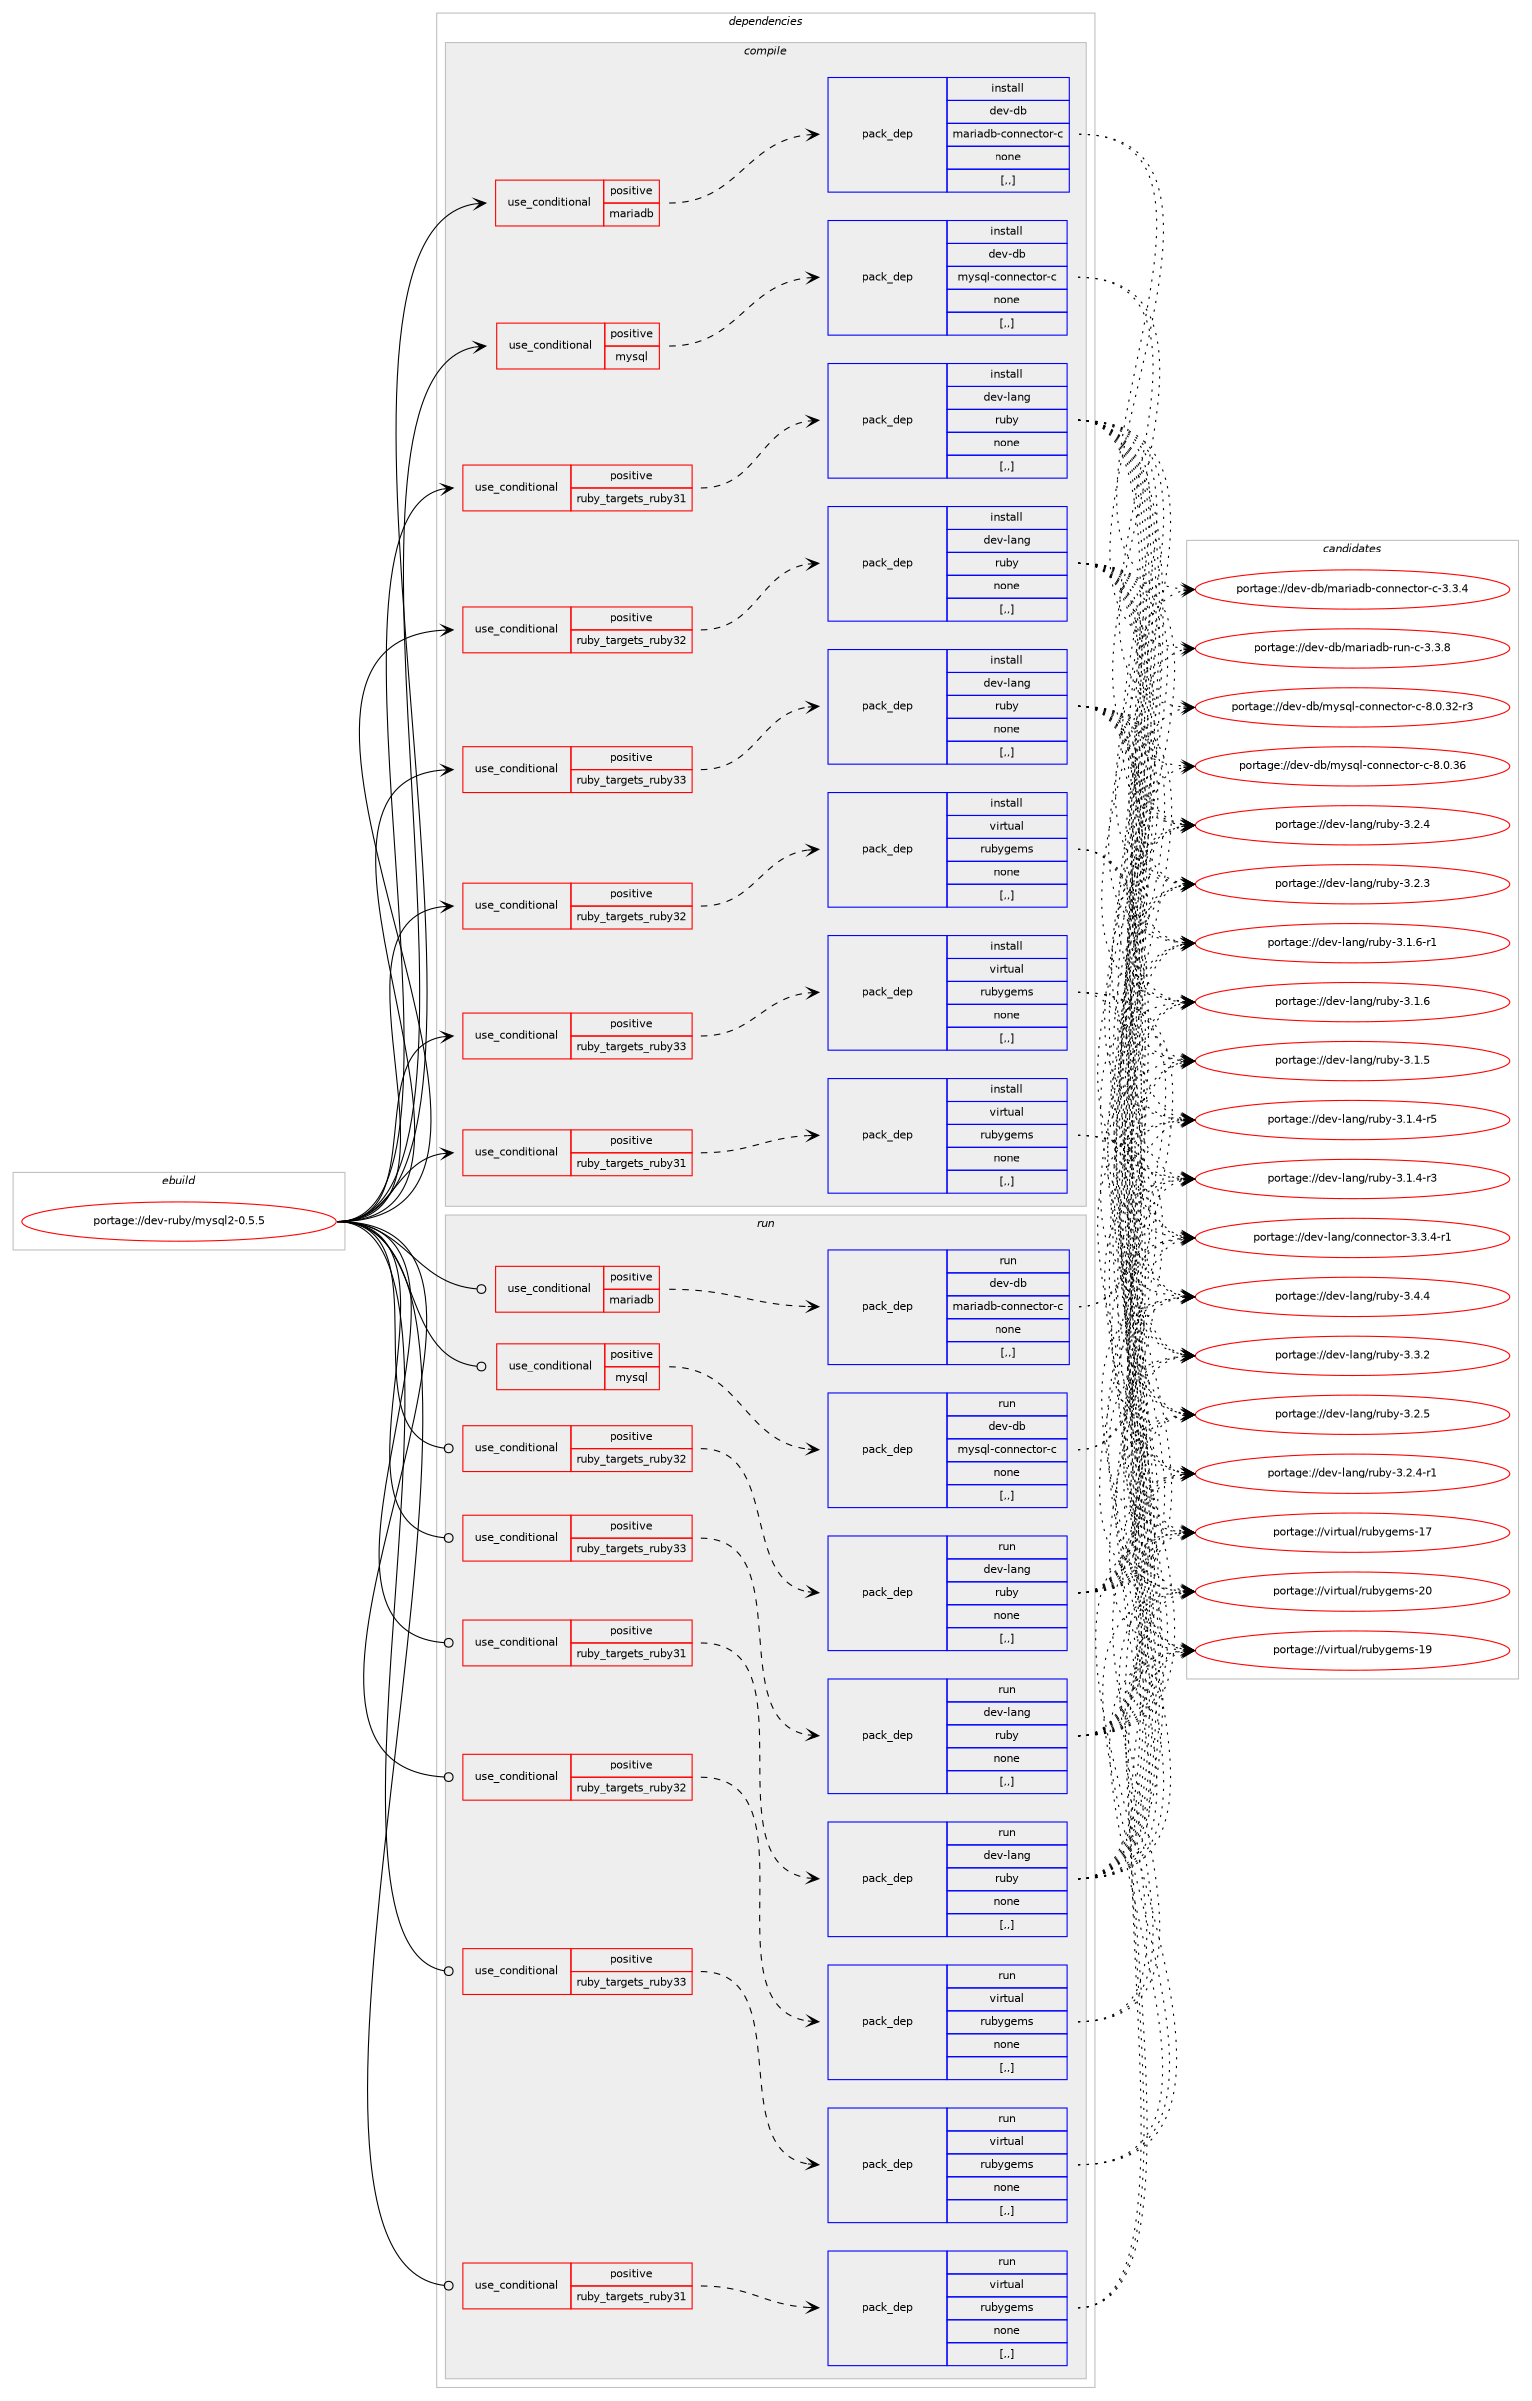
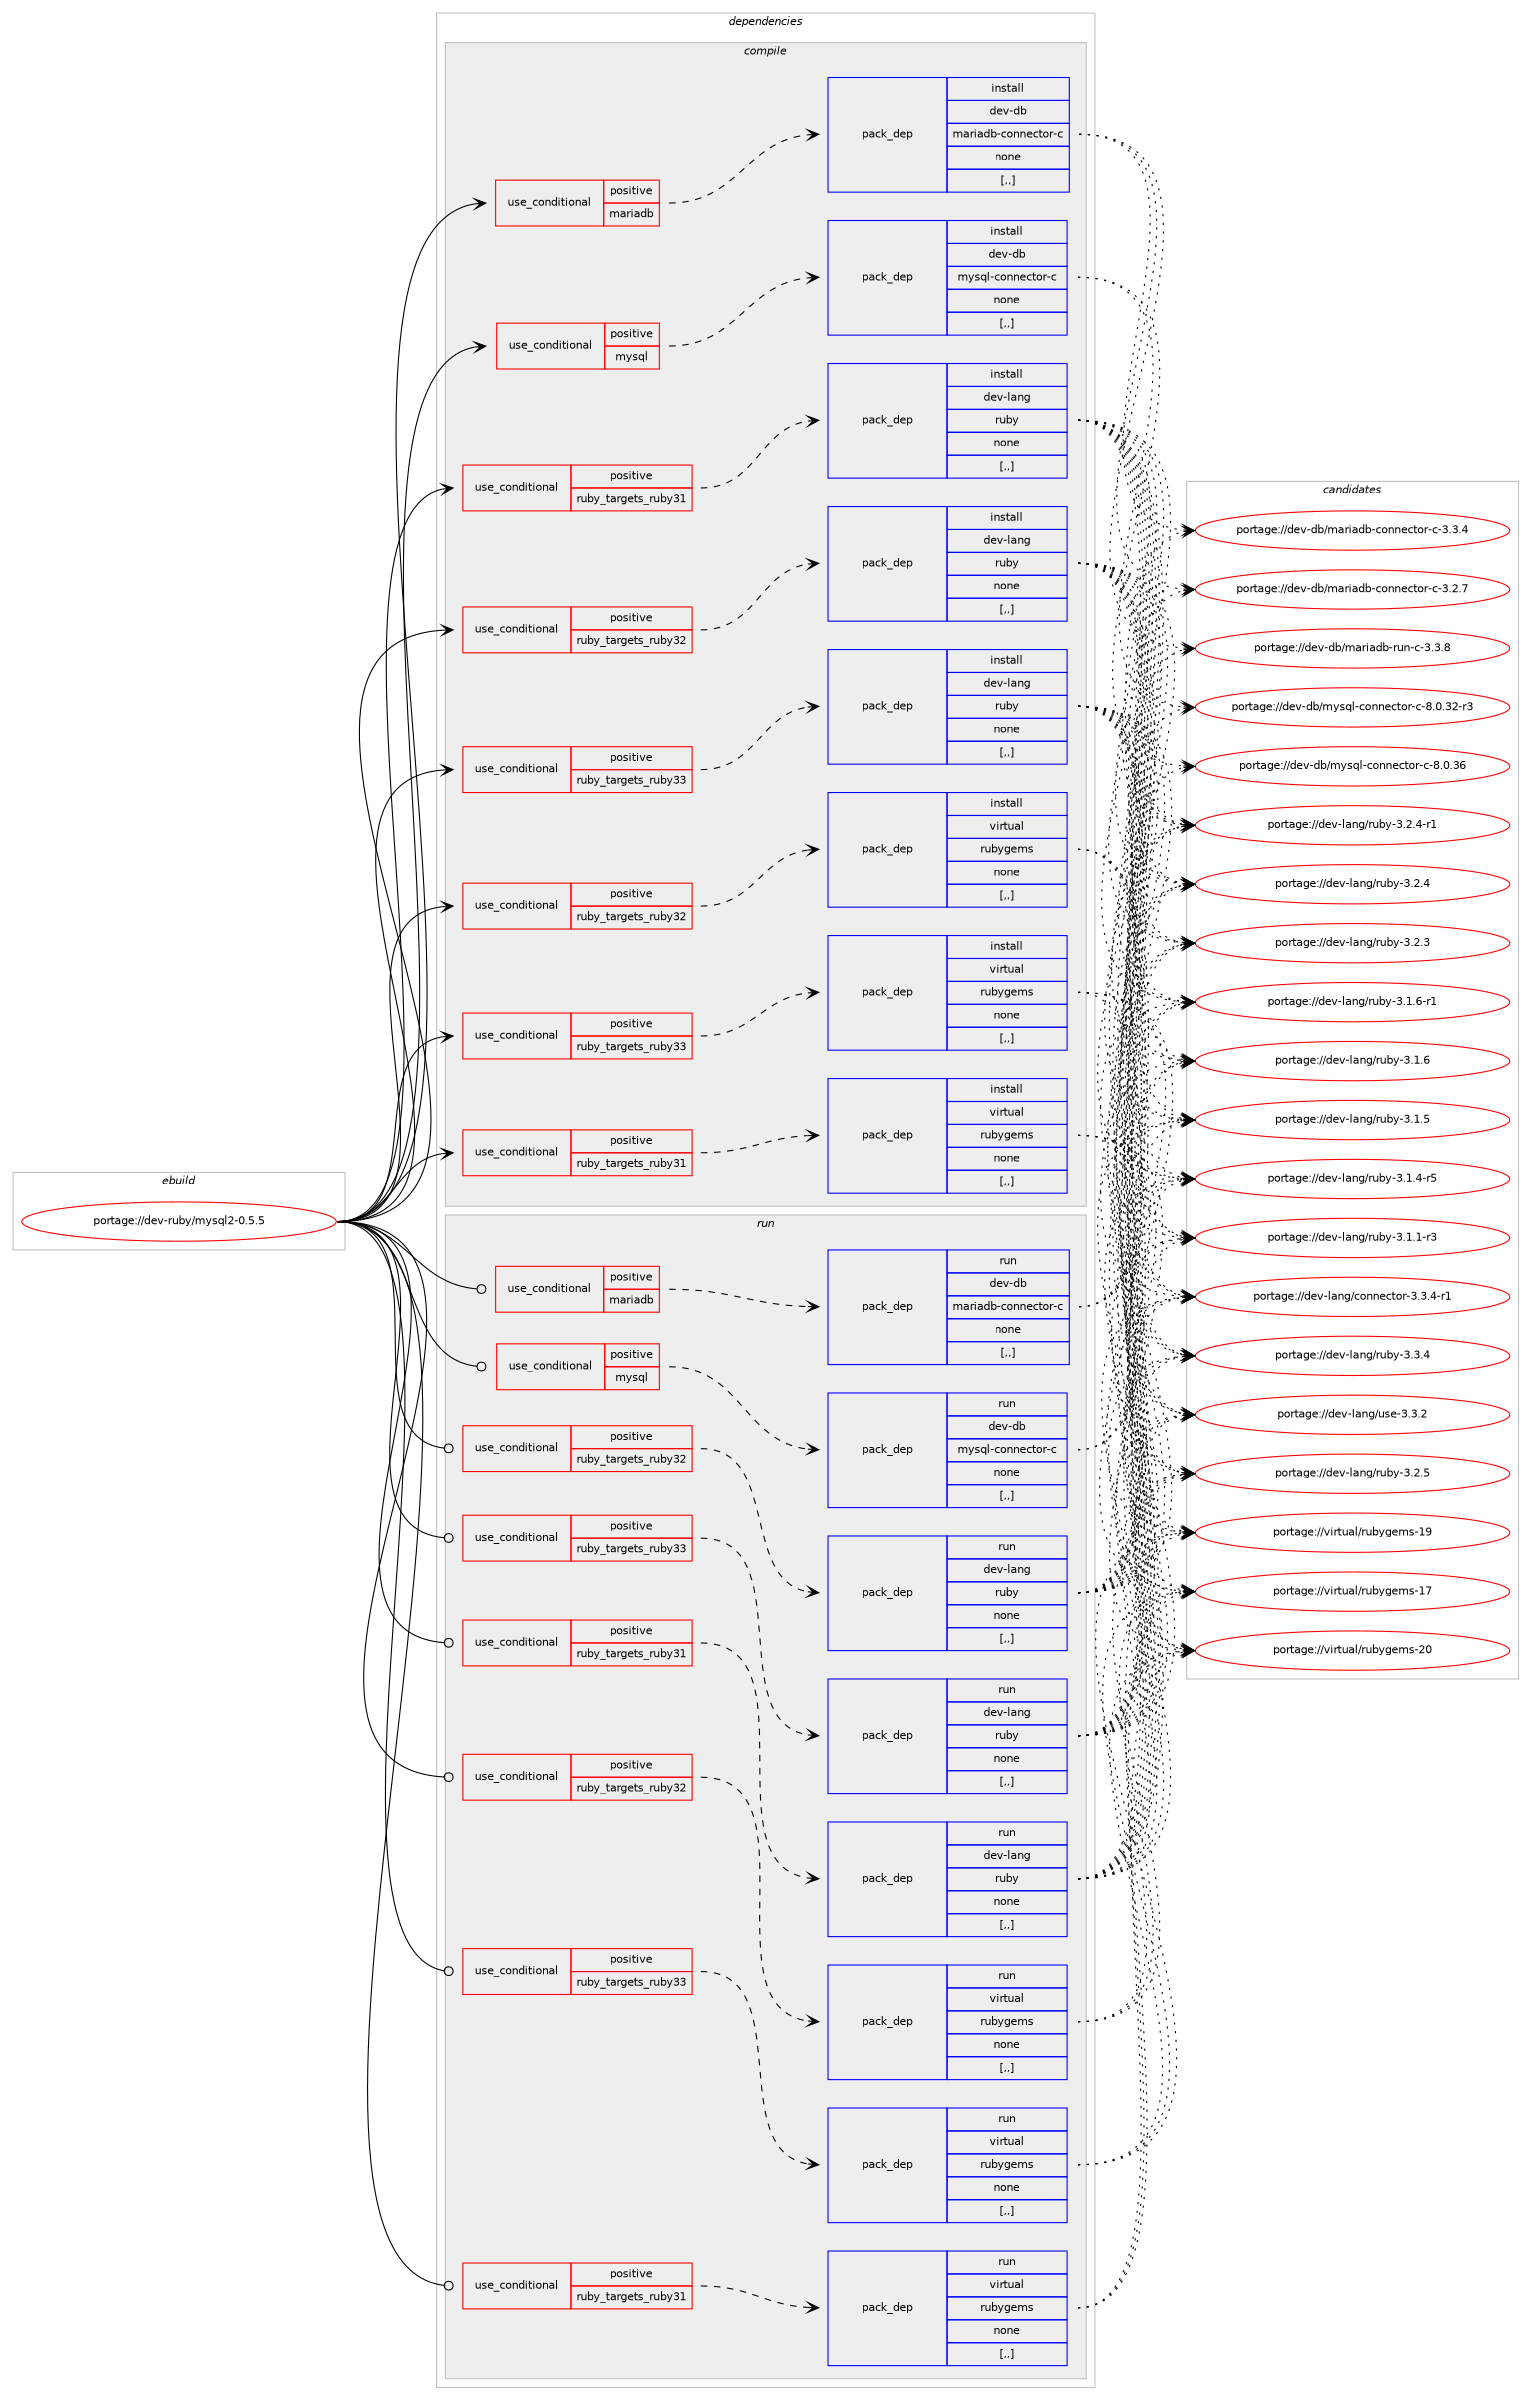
node "portage://dev-db/mariadb-connector-c-3.2.7": added
node "portage://dev-lang/ruby-3.1.4-r3": label "portage://dev-lang/ruby-3.1.4-r3" -> "portage://dev-lang/ruby-3.1.1-r3"
node "portage://dev-lang/ruby-3.4.4": label "portage://dev-lang/ruby-3.4.4" -> "portage://dev-lang/ruby-3.3.4"
node "portage://dev-lang/ruby-3.3.2": label "portage://dev-lang/ruby-3.3.2" -> "portage://dev-lang/use-3.3.2"
